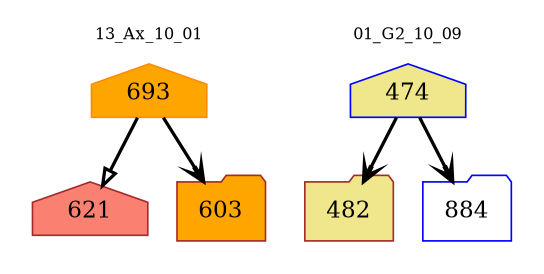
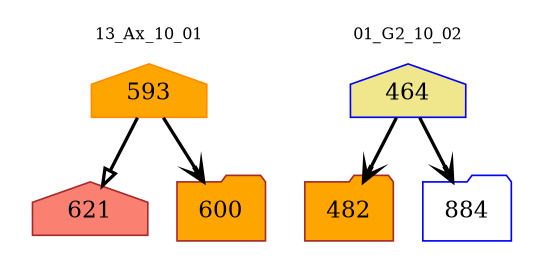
cluster "01_G2_10_09": label "01_G2_10_09" -> "01_G2_10_02"
node "693": label "693" -> "593"
node "474": label "474" -> "464"
node "603": label "603" -> "600"
node "482": fillcolor khaki -> orange
